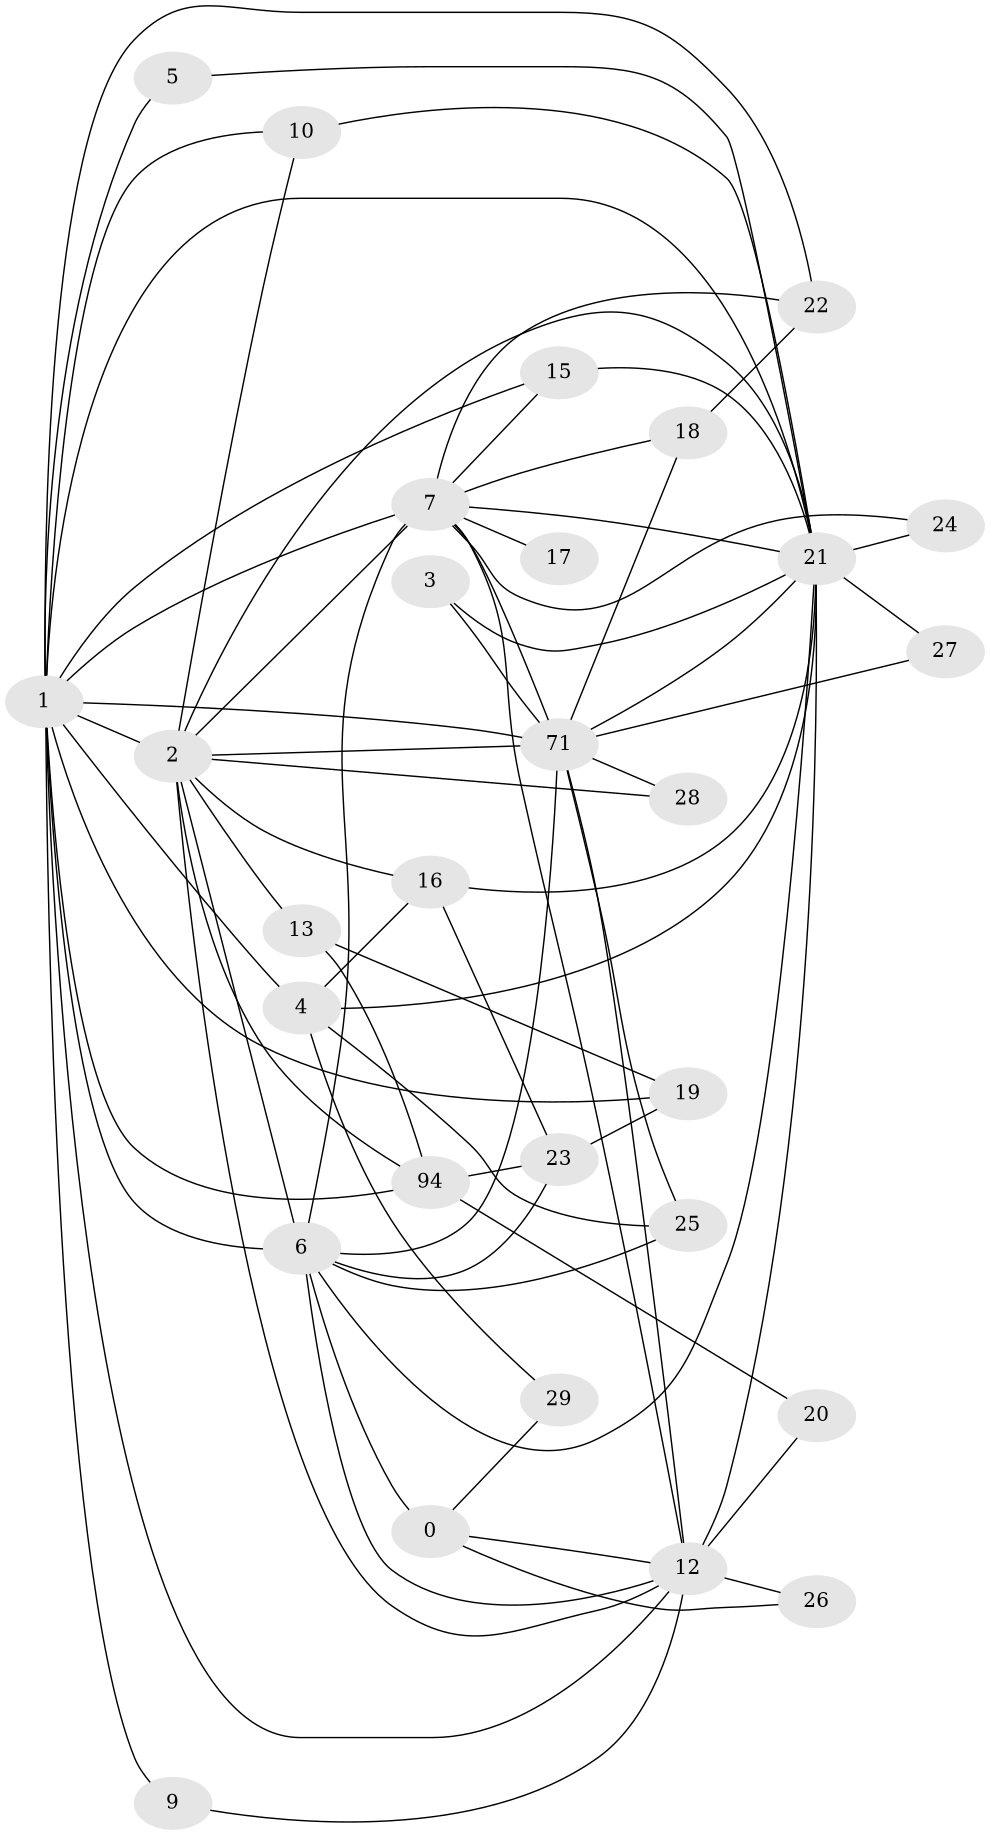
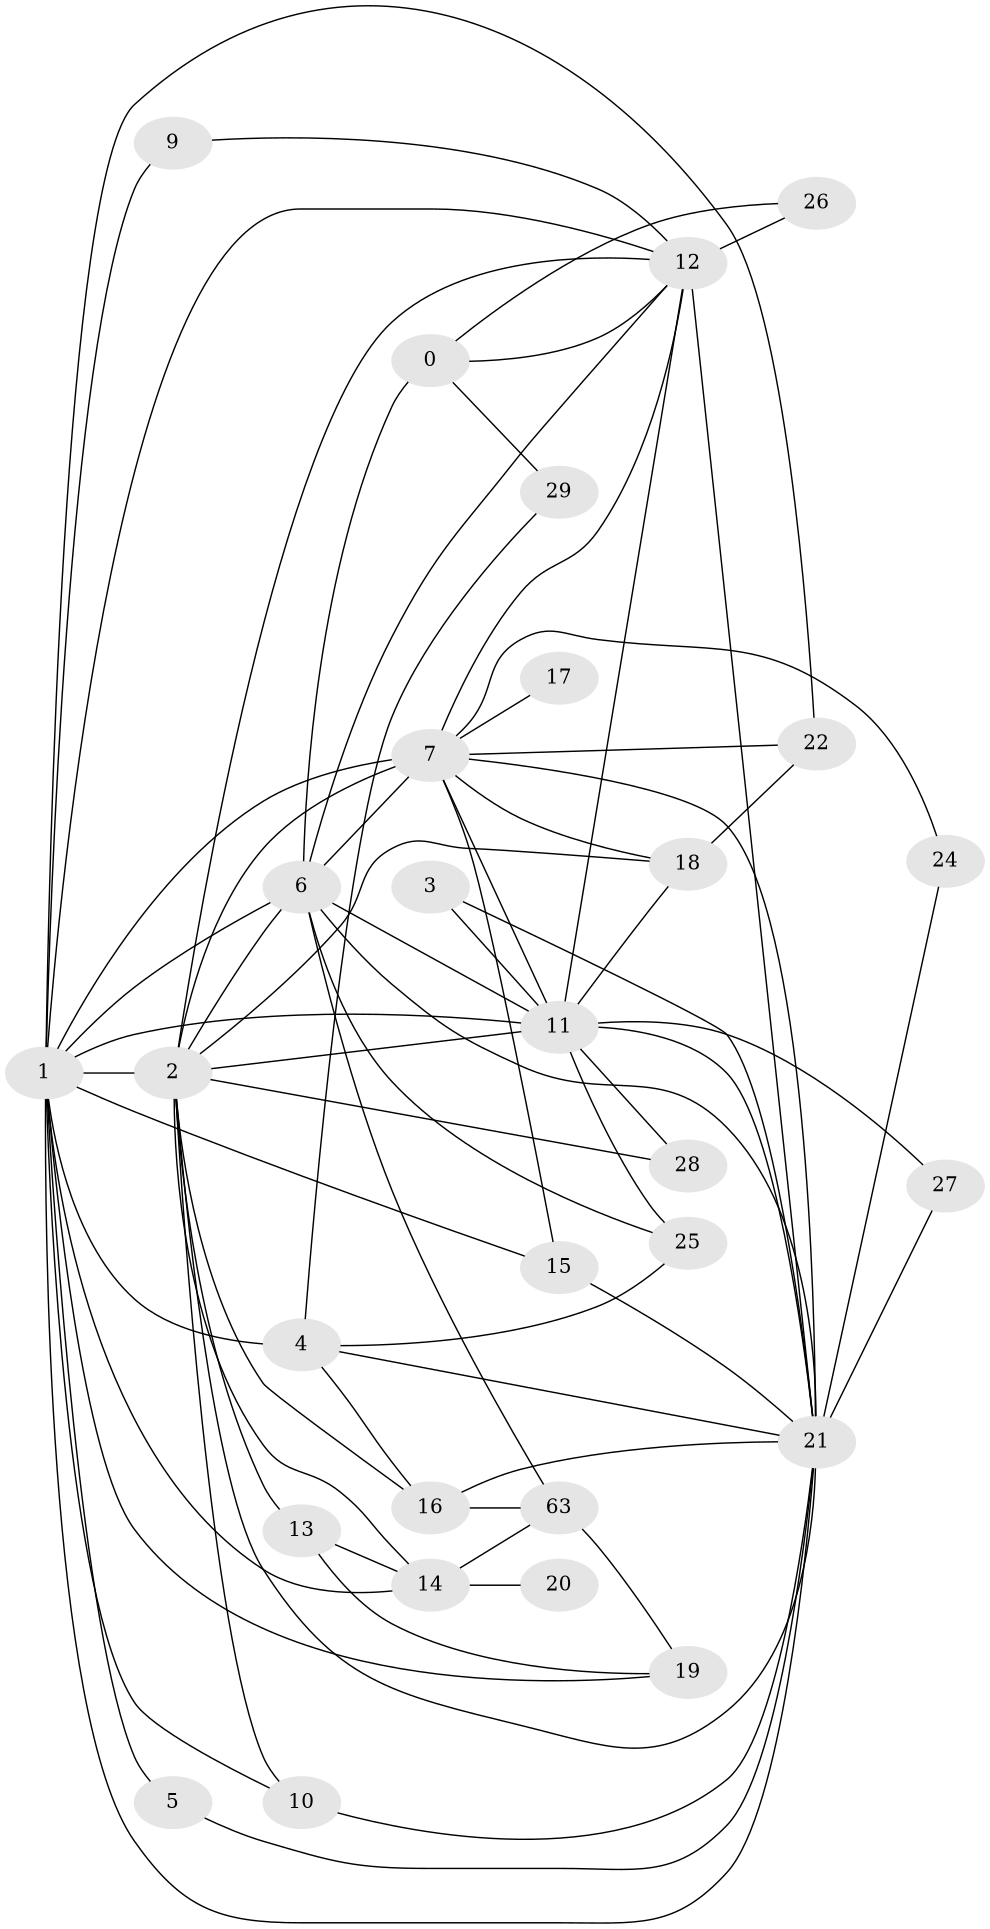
node "71": label "71" -> "11"
edge "18" -- "2": added
node "23": label "23" -> "63"
node "94": label "94" -> "14"
edge "20" -- "12": removed
